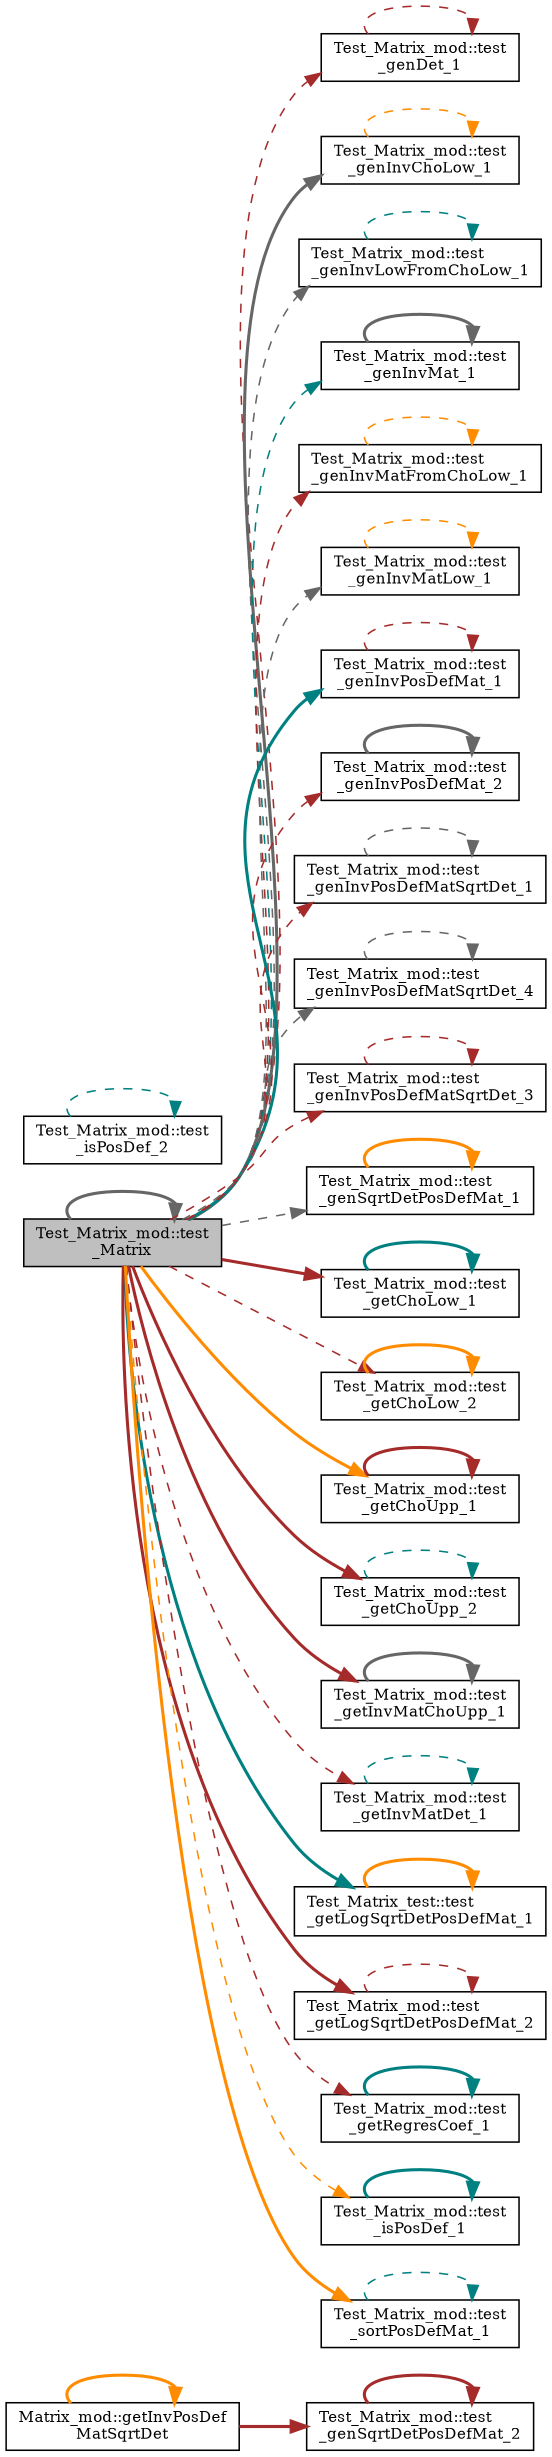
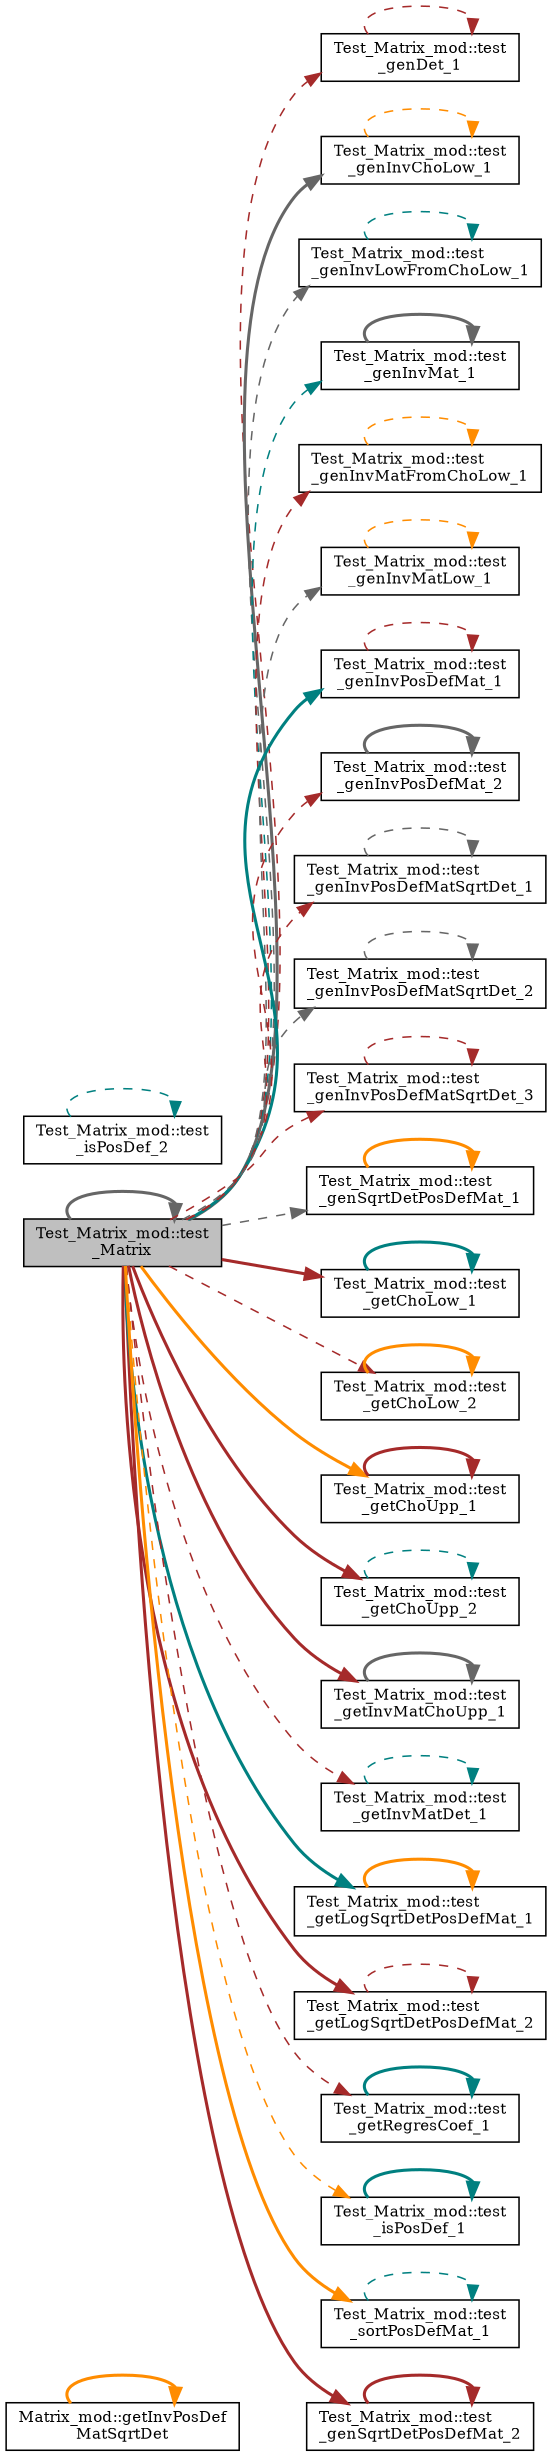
node "Test_Matrix_mod::test _genInvPosDefMatSqrtDet_4": label "Test_Matrix_mod::test _genInvPosDefMatSqrtDet_4" -> "Test_Matrix_mod::test _genInvPosDefMatSqrtDet_2"
node "Test_Matrix_test::test _getLogSqrtDetPosDefMat_1": label "Test_Matrix_test::test _getLogSqrtDetPosDefMat_1" -> "Test_Matrix_mod::test _getLogSqrtDetPosDefMat_1"
edge "Matrix_mod::getInvPosDef MatSqrtDet" -> "Test_Matrix_mod::test _genSqrtDetPosDefMat_2": now "Test_Matrix_mod::test _Matrix" -> "Test_Matrix_mod::test _genSqrtDetPosDefMat_2"
